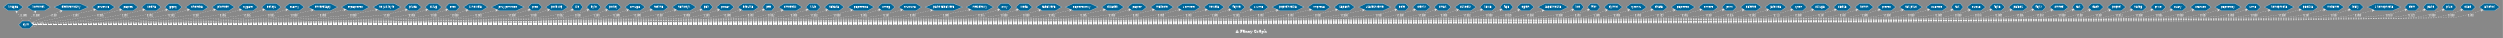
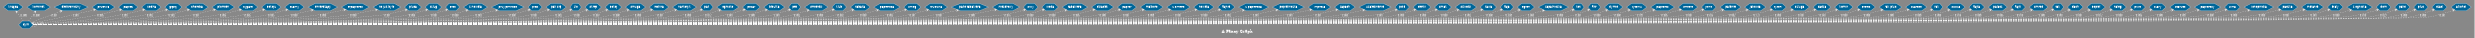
node "pole się": label "pole się" -> "pali się"
node "było": label "było" -> "skręt"
node "ognisko": added
node "papierosowy": removed
node "z zima": label "z zima" -> "z papierosa"
node "chata": removed
node "z konopnicka": label "z konopnicka" -> "z ogniska"
